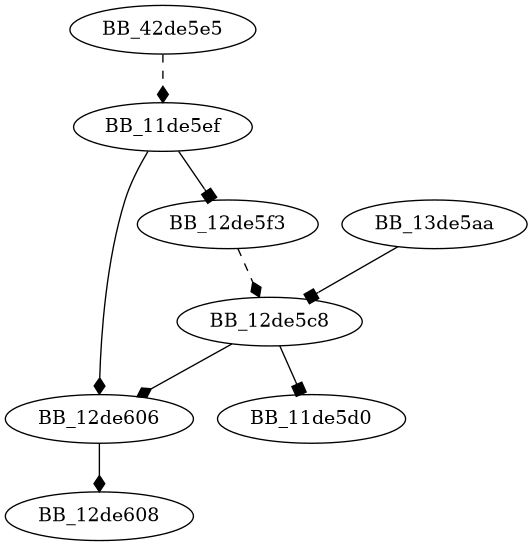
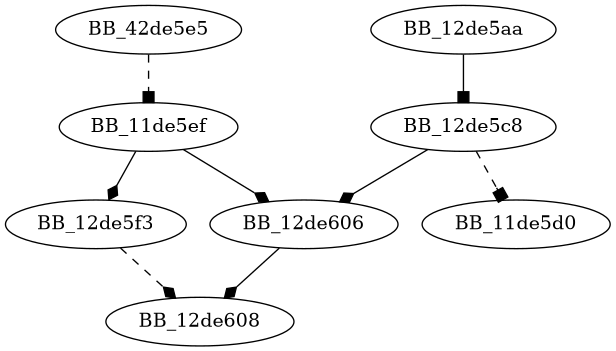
edge "BB_42de5e5" -> "BB_11de5ef": arrowhead diamond -> box
edge "BB_11de5ef" -> "BB_12de5f3": arrowhead box -> diamond
node "BB_13de5aa": label "BB_13de5aa" -> "BB_12de5aa"
edge "BB_12de5f3" -> "BB_12de5c8": now "BB_12de5f3" -> "BB_12de608"
edge "BB_12de5c8" -> "BB_11de5d0": style solid -> dashed
